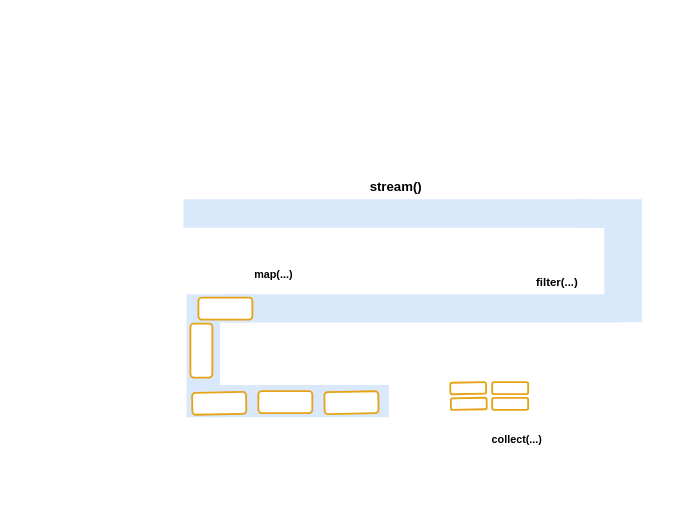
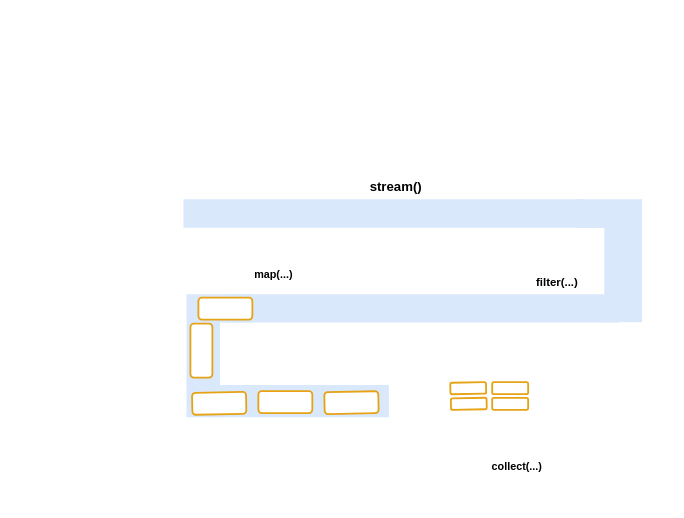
node "collect(...)": moved (517, 440) -> (517, 467)
